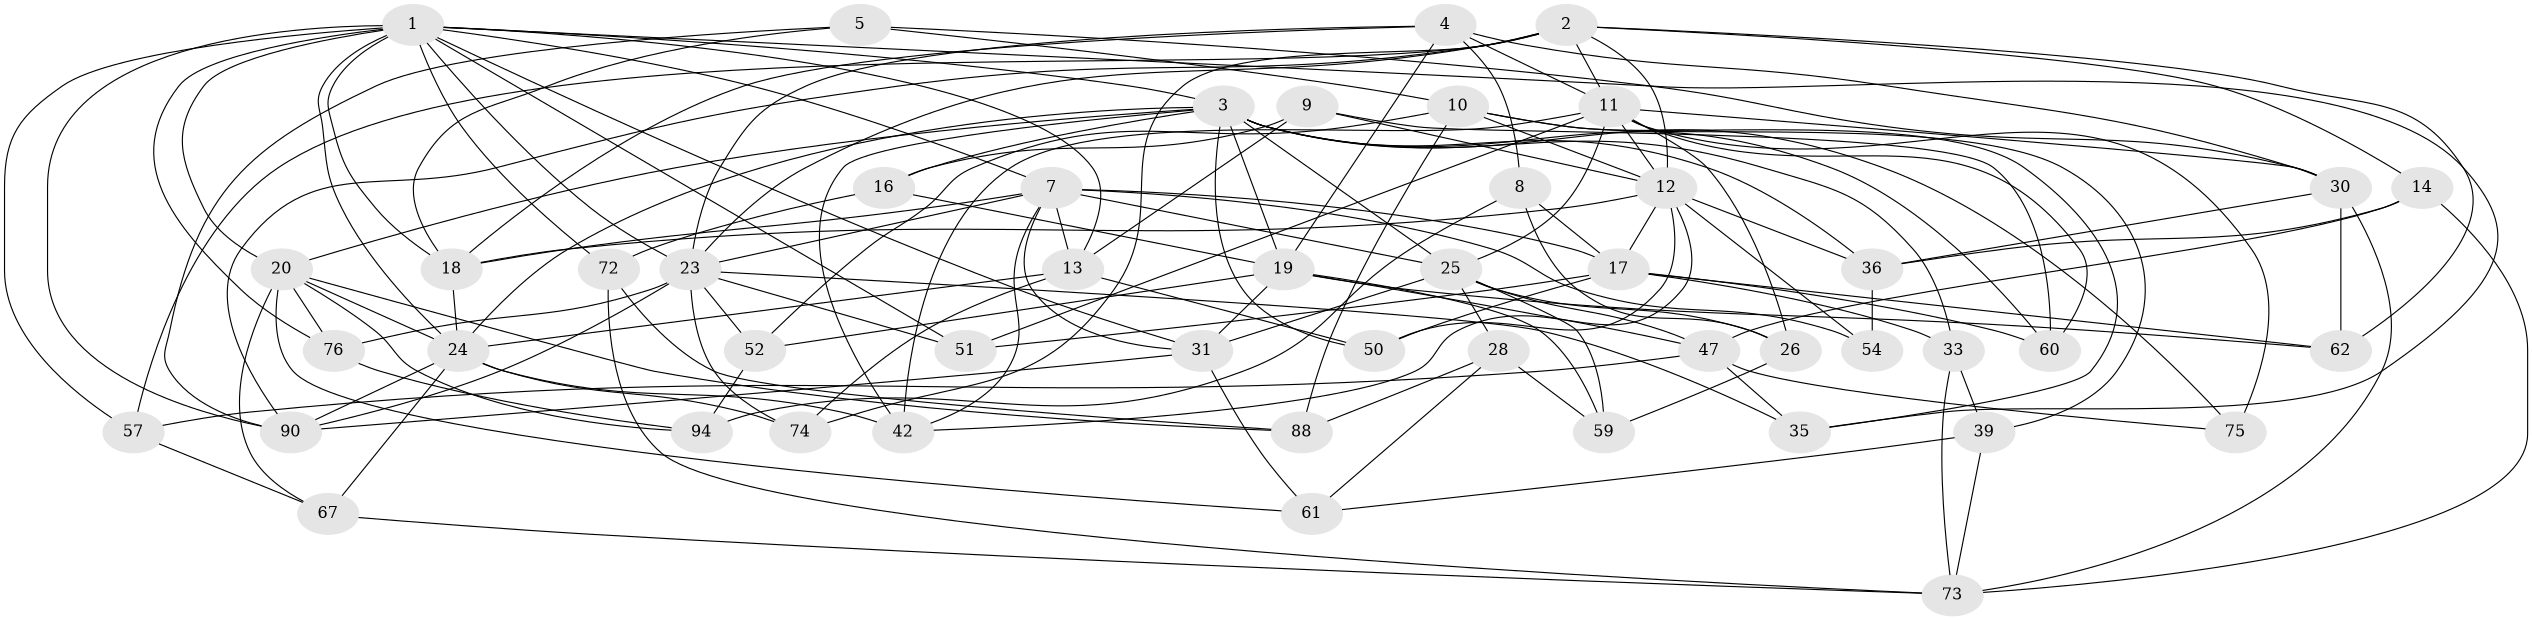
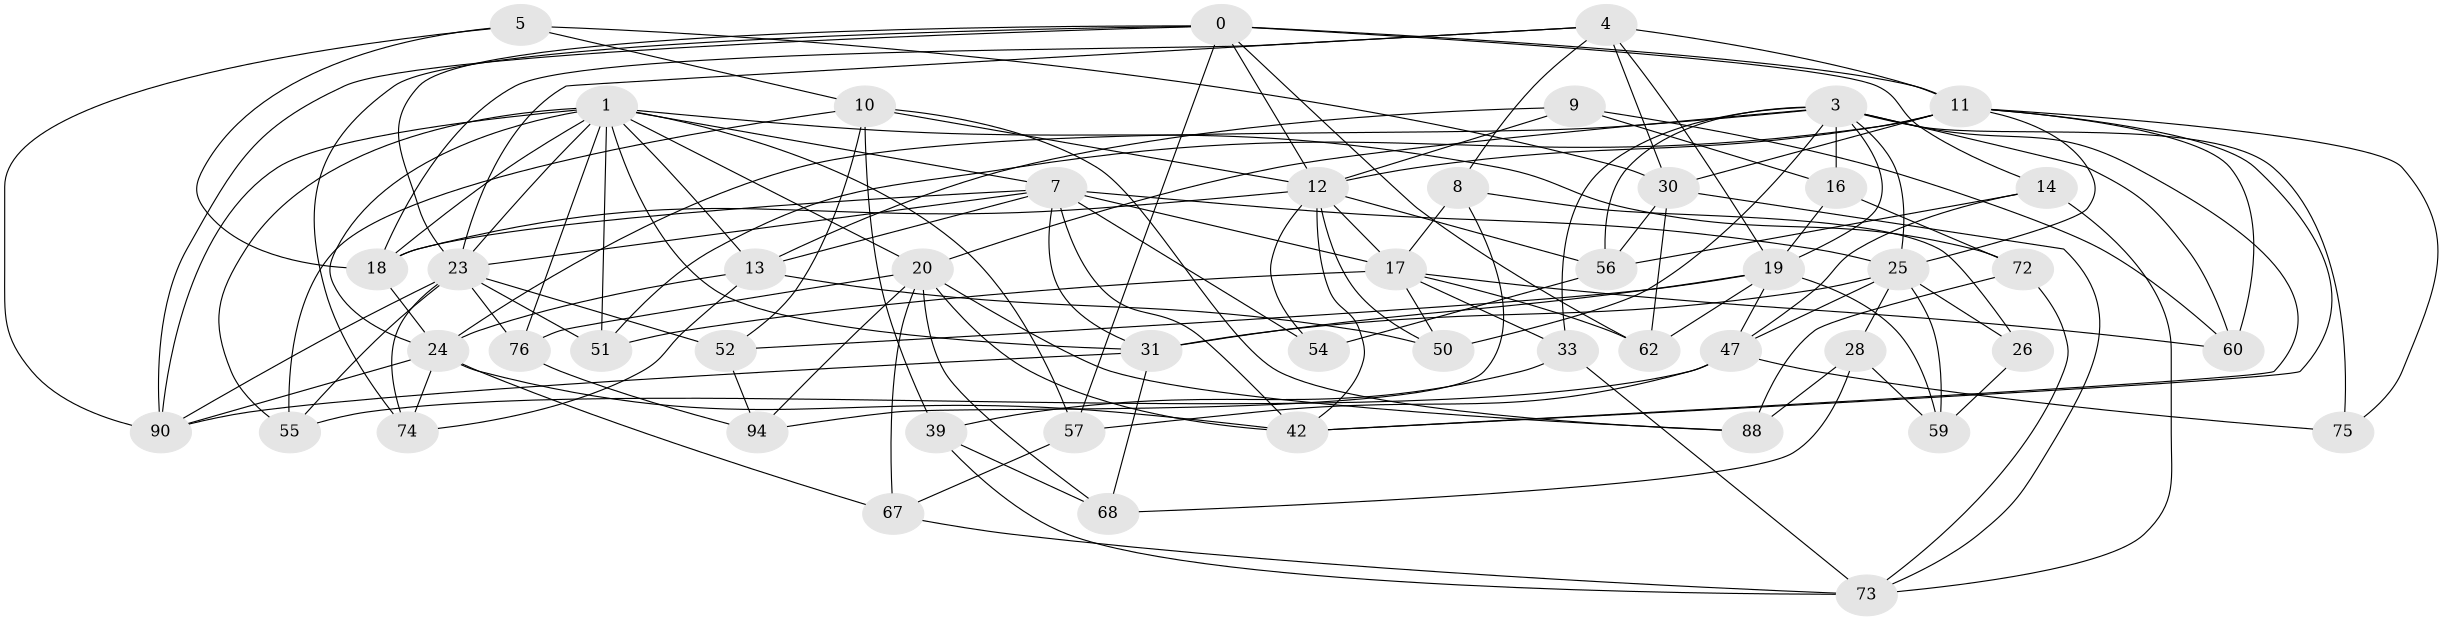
node "2": label "2" -> "0"
edge "1" -- "3": removed
edge "11" -- "26": removed
node "36": label "36" -> "56"
edge "20" -- "24": now "20" -- "42"
node "35": label "35" -> "55"
node "61": label "61" -> "68"
